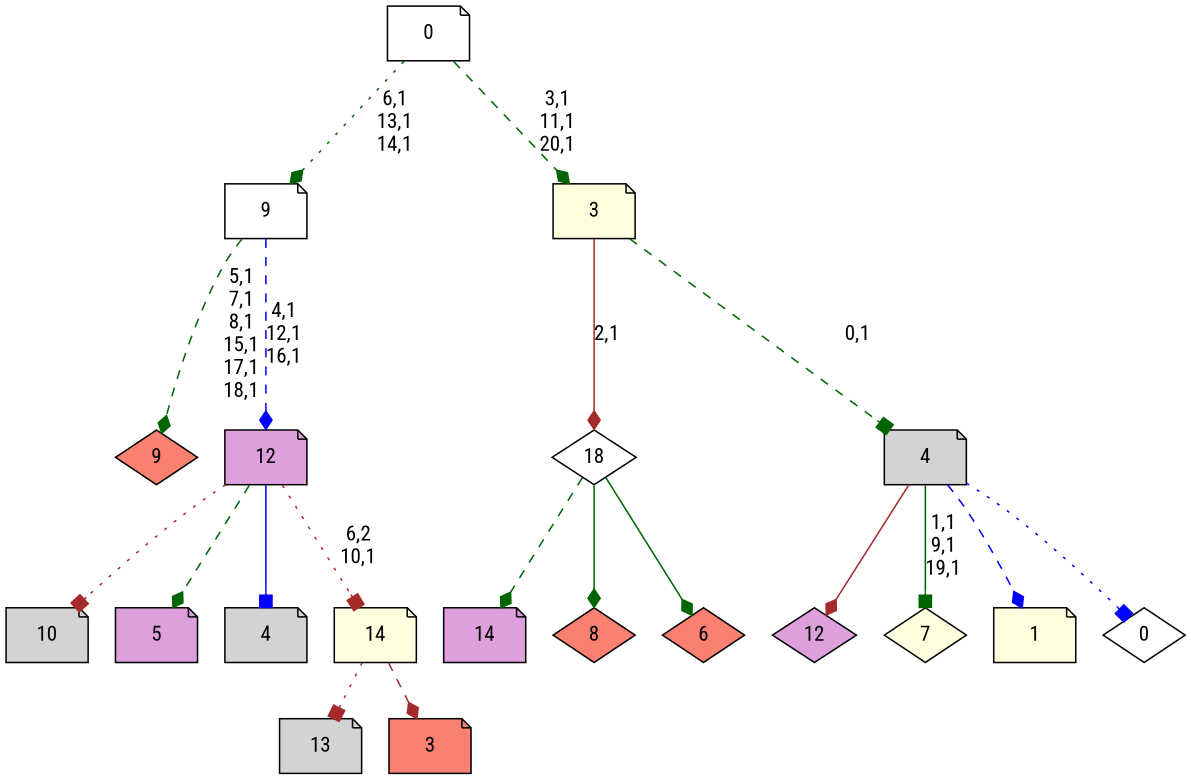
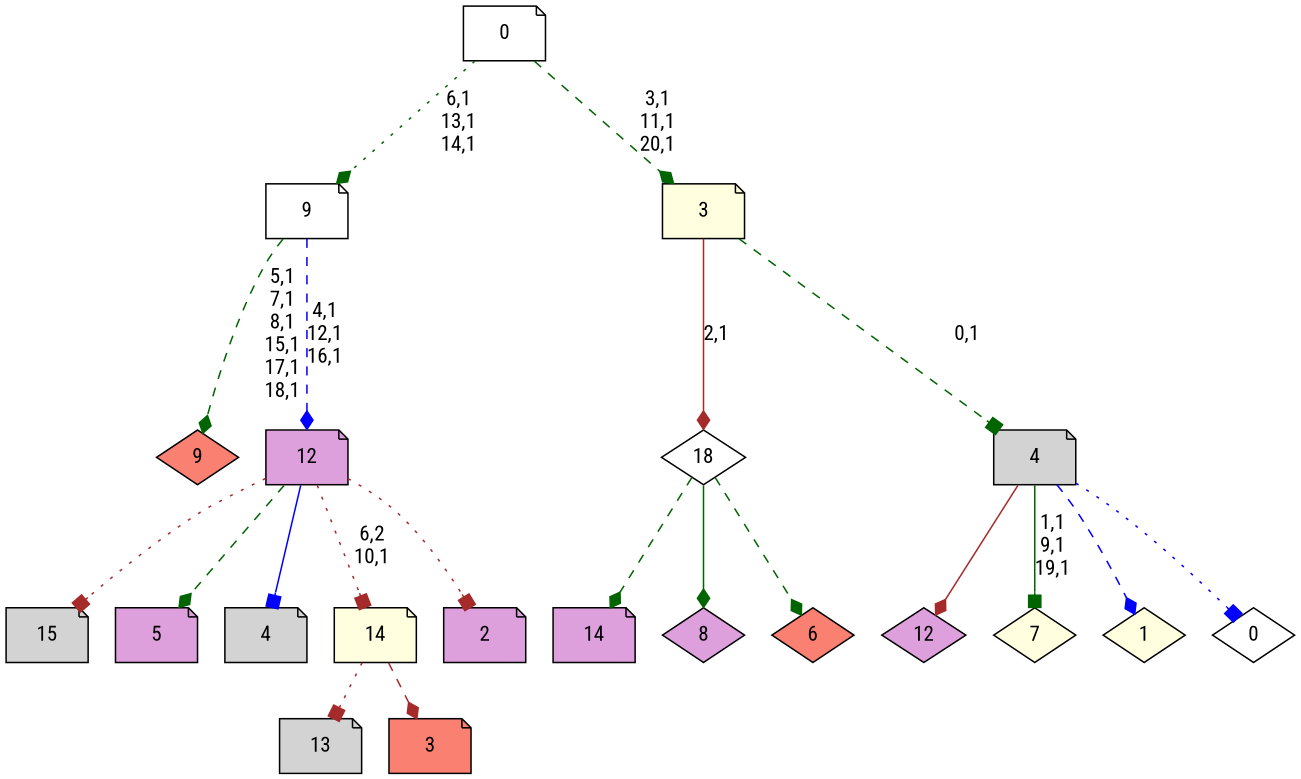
edge "18" -> "6": style solid -> dashed
node "10": label "10" -> "15"
node "2": added
node "8": fillcolor salmon -> plum
node "1": shape note -> diamond
